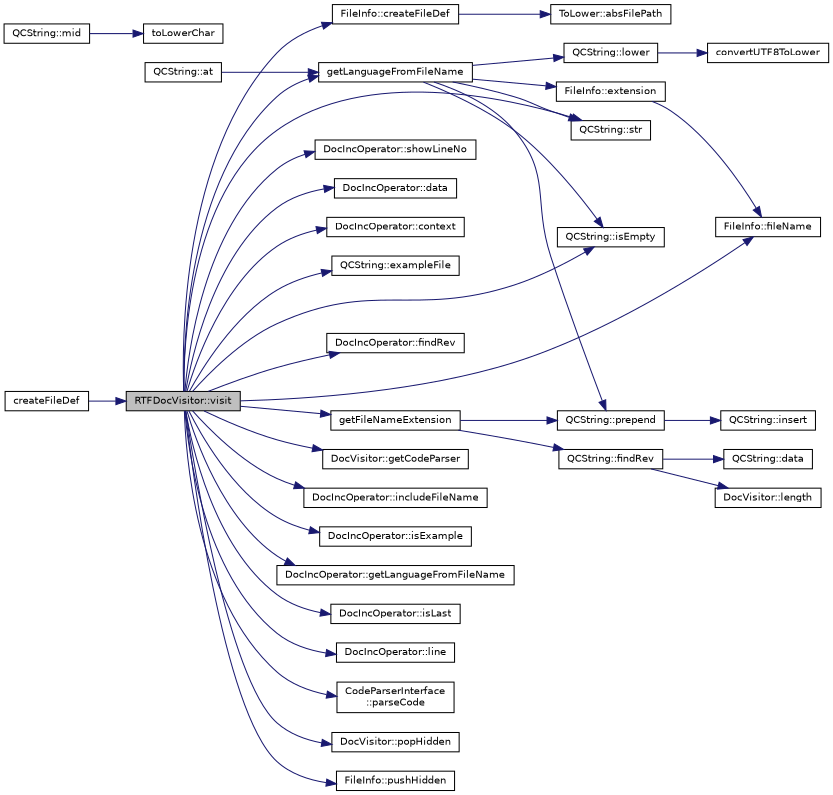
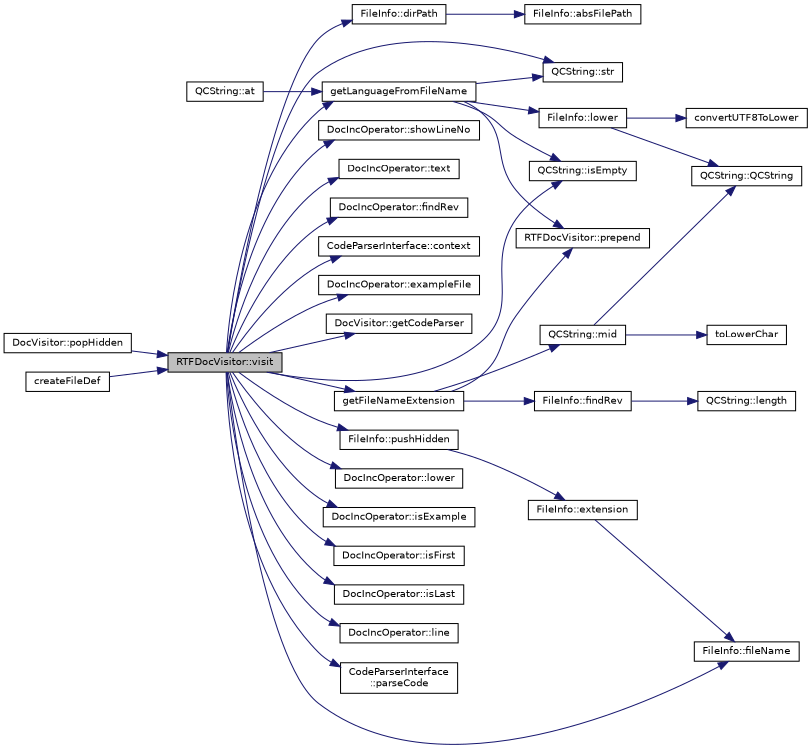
node "FileInfo::createFileDef": label "FileInfo::createFileDef" -> "FileInfo::dirPath"
node "ToLower::absFilePath": label "ToLower::absFilePath" -> "FileInfo::absFilePath"
node "QCString::lower": label "QCString::lower" -> "FileInfo::lower"
edge "getLanguageFromFileName" -> "FileInfo::extension": now "FileInfo::pushHidden" -> "FileInfo::extension"
node "QCString::QCString": added
node "DocIncOperator::data": label "DocIncOperator::data" -> "DocIncOperator::text"
node "DocIncOperator::context": label "DocIncOperator::context" -> "CodeParserInterface::context"
node "QCString::exampleFile": label "QCString::exampleFile" -> "DocIncOperator::exampleFile"
edge "getFileNameExtension" -> "QCString::mid": added
node "QCString::prepend": label "QCString::prepend" -> "RTFDocVisitor::prepend"
node "QCString::insert": removed
node "QCString::findRev": label "QCString::findRev" -> "FileInfo::findRev"
node "QCString::data": removed
node "DocIncOperator::includeFileName": label "DocIncOperator::includeFileName" -> "DocIncOperator::lower"
node "DocVisitor::length": label "DocVisitor::length" -> "QCString::length"
node "DocIncOperator::getLanguageFromFileName": label "DocIncOperator::getLanguageFromFileName" -> "DocIncOperator::isFirst"
edge "RTFDocVisitor::visit" -> "DocVisitor::popHidden": reversed
